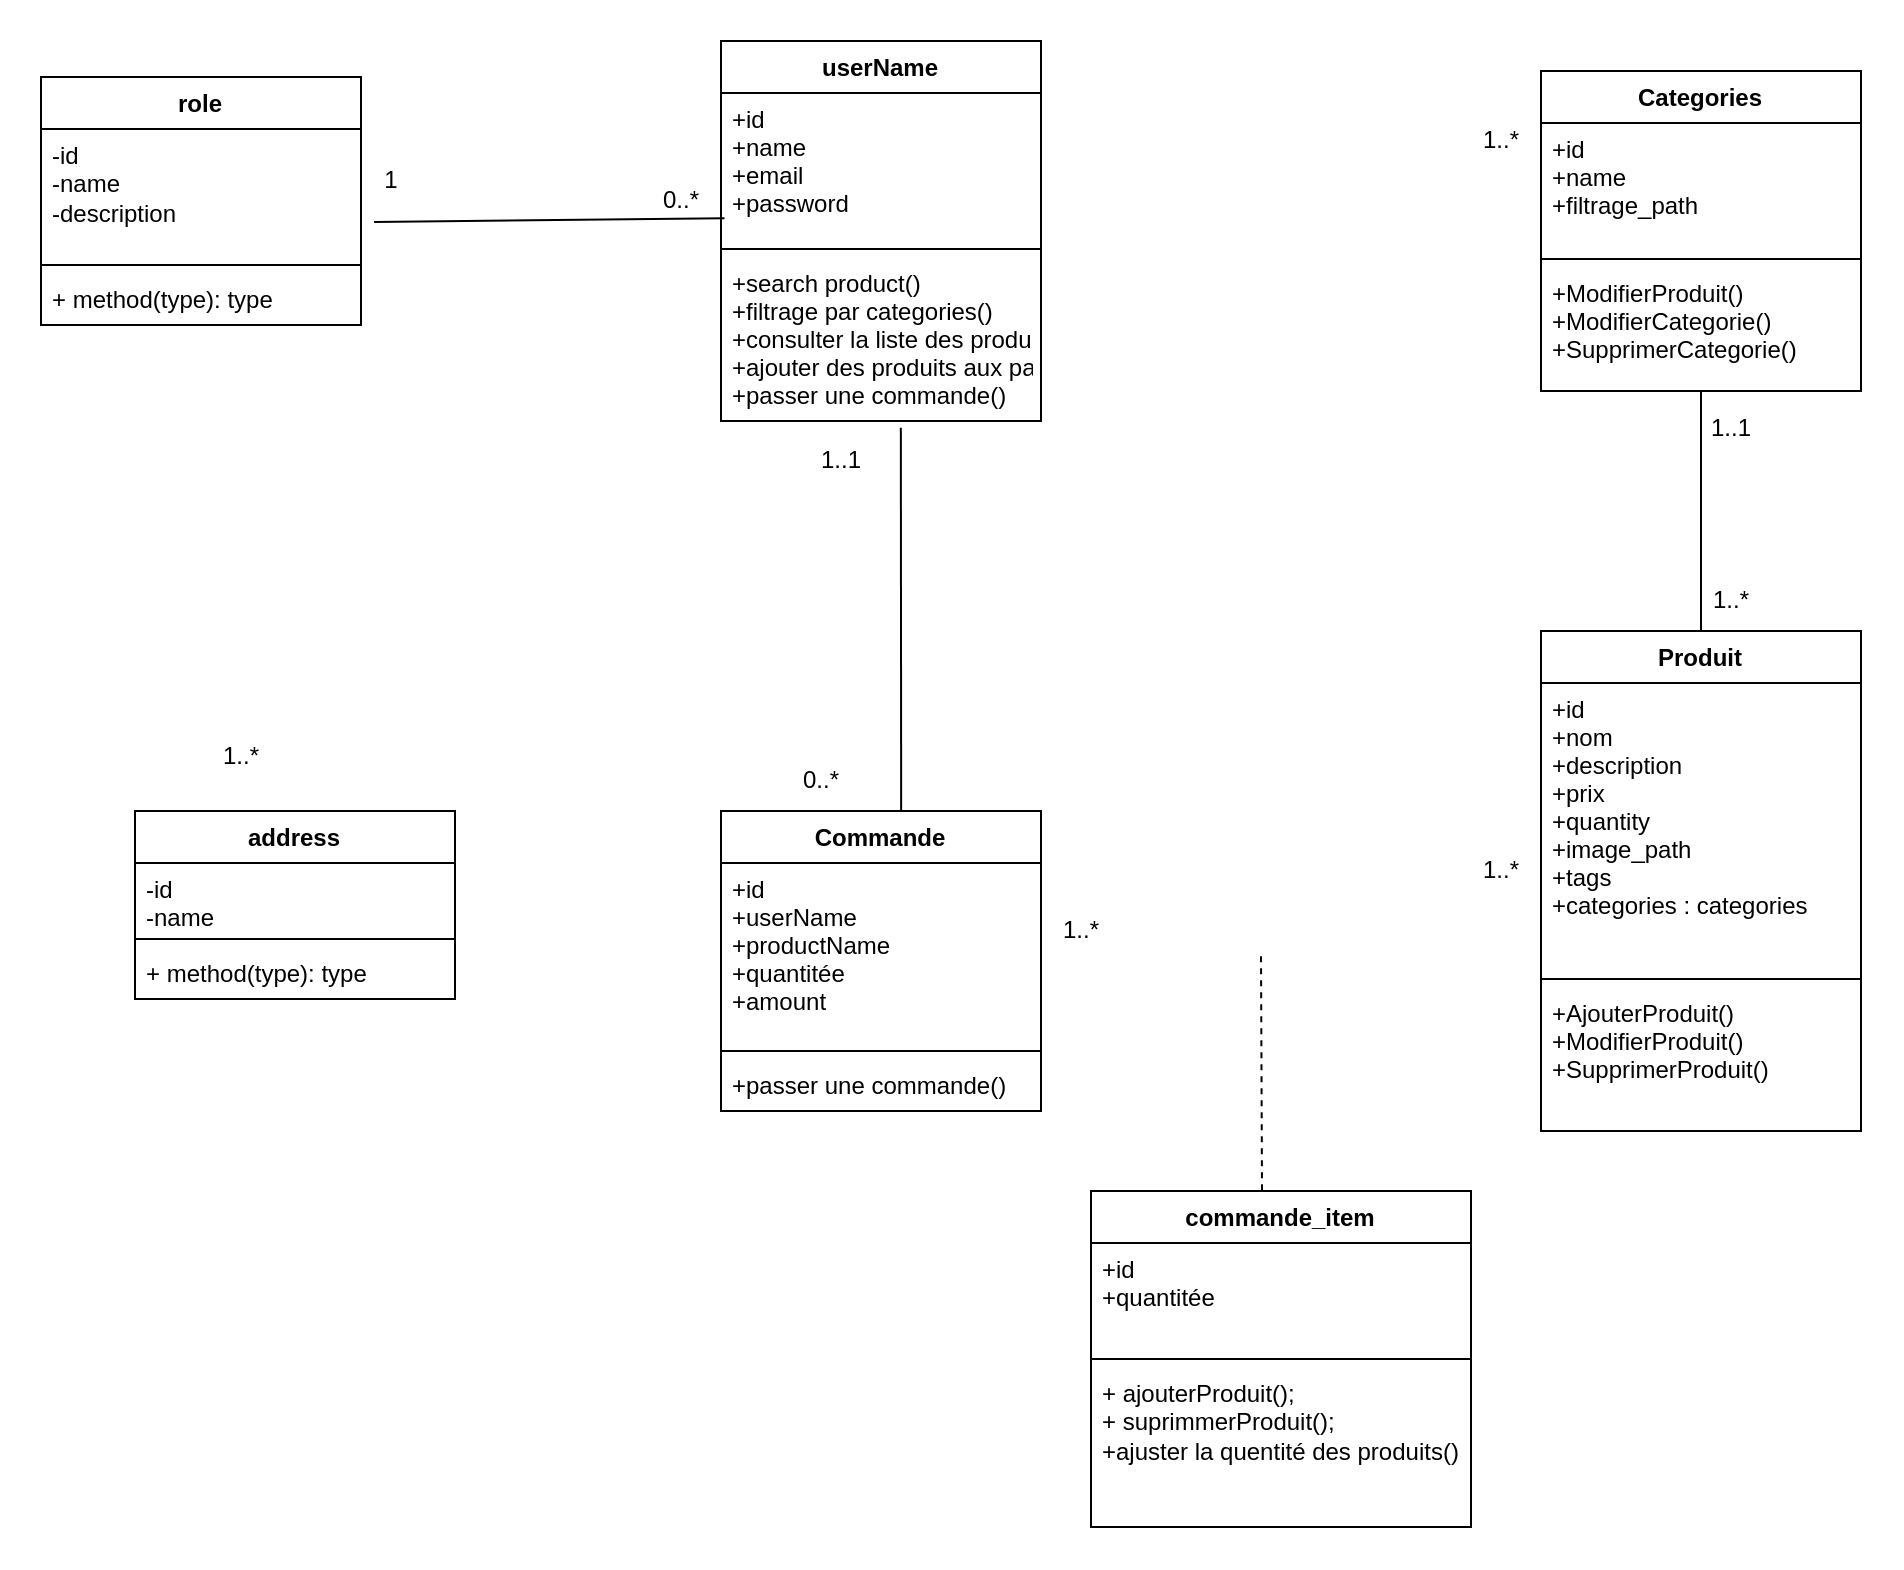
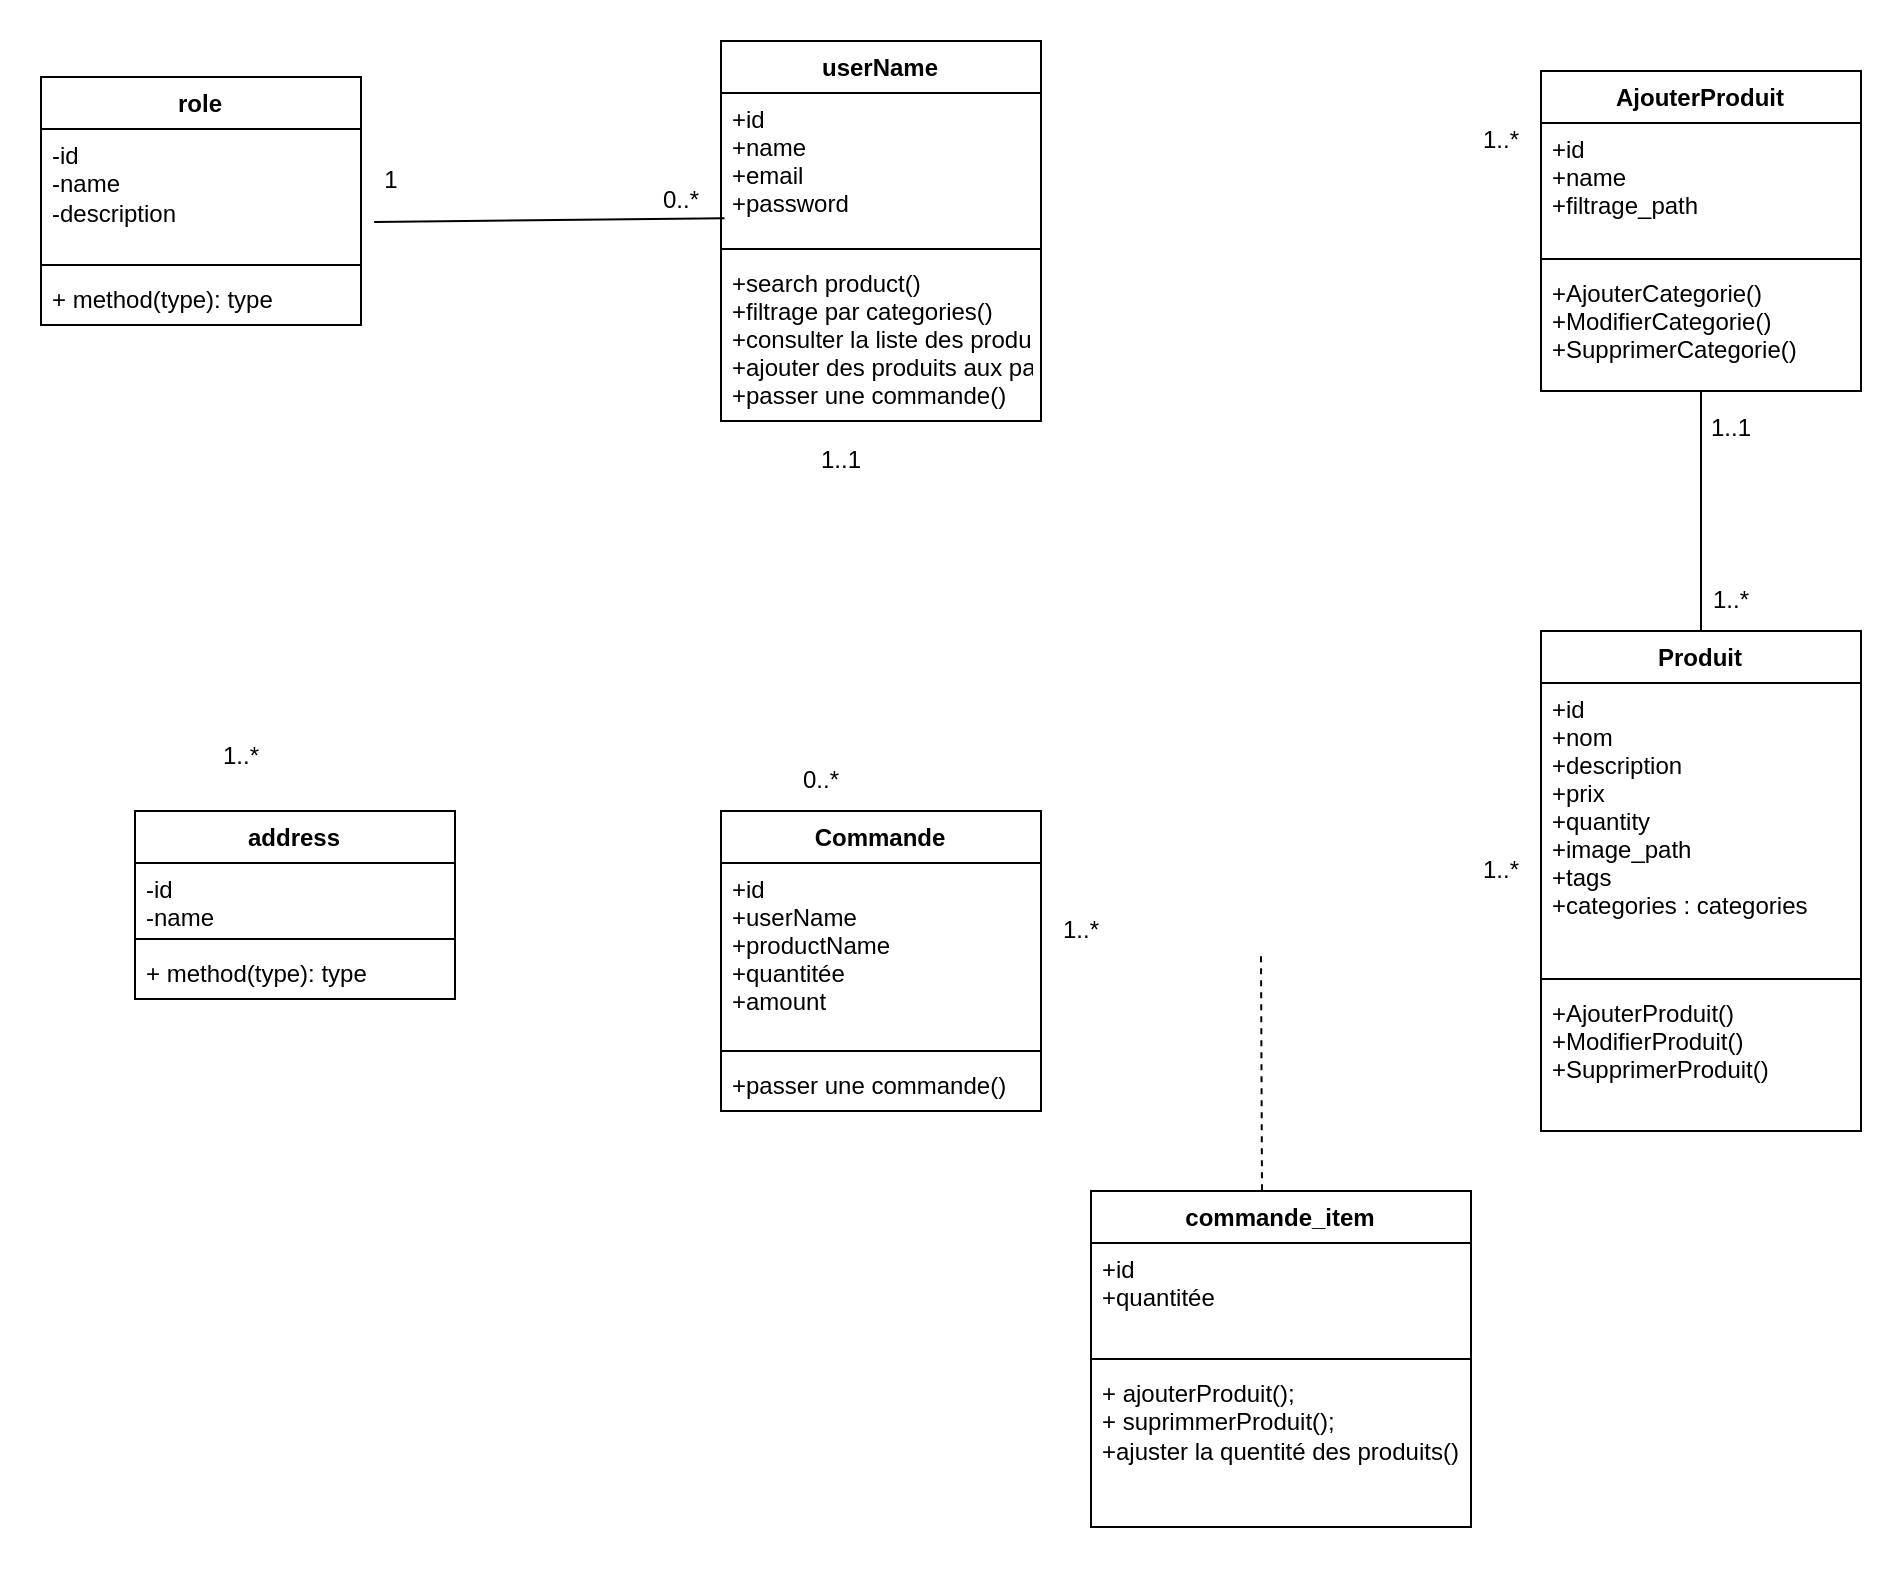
node "Categories": label "Categories" -> "AjouterProduit"
node "+ModifierProduit() +ModifierCategorie() +SupprimerCategorie()": label "+ModifierProduit() +ModifierCategorie() +SupprimerCategorie()" -> "+AjouterCategorie() +ModifierCategorie() +SupprimerCategorie()"
edge "+search product() +filtrage par categories() +consulter la liste des produits() +ajouter des produits aux panier() +passer une commande()" -- "Commande": removed
